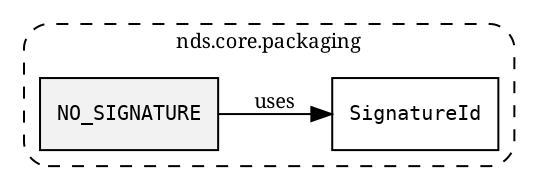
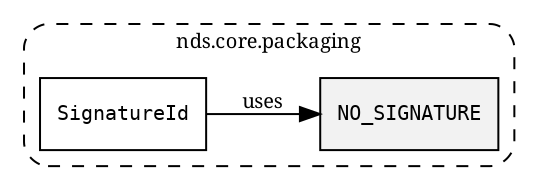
edge "NO_SIGNATURE" -> "SignatureId": reversed
